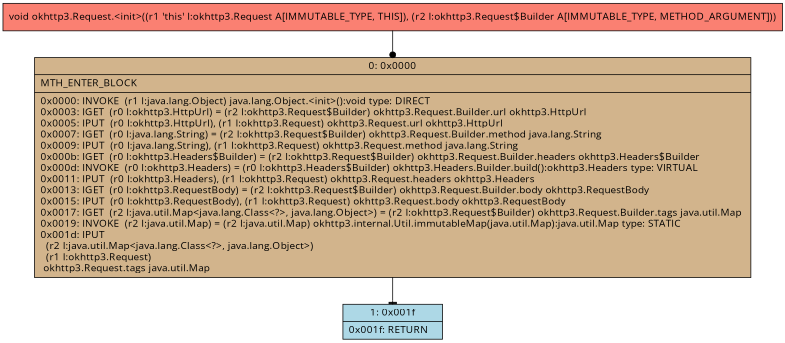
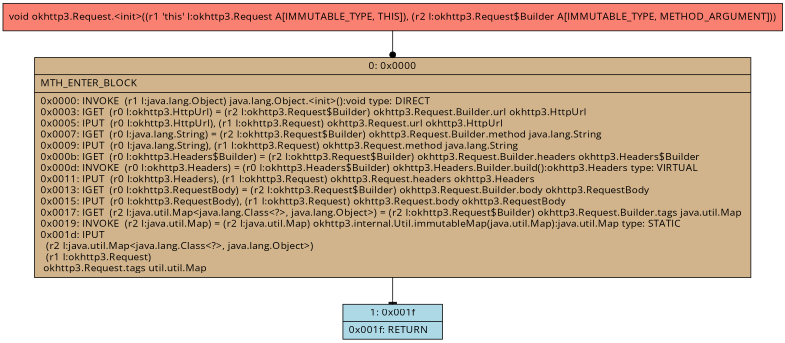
node "0: 0x0000": text "okhttp3.Request.tags java.util.Map" -> "okhttp3.Request.tags util.util.Map"
